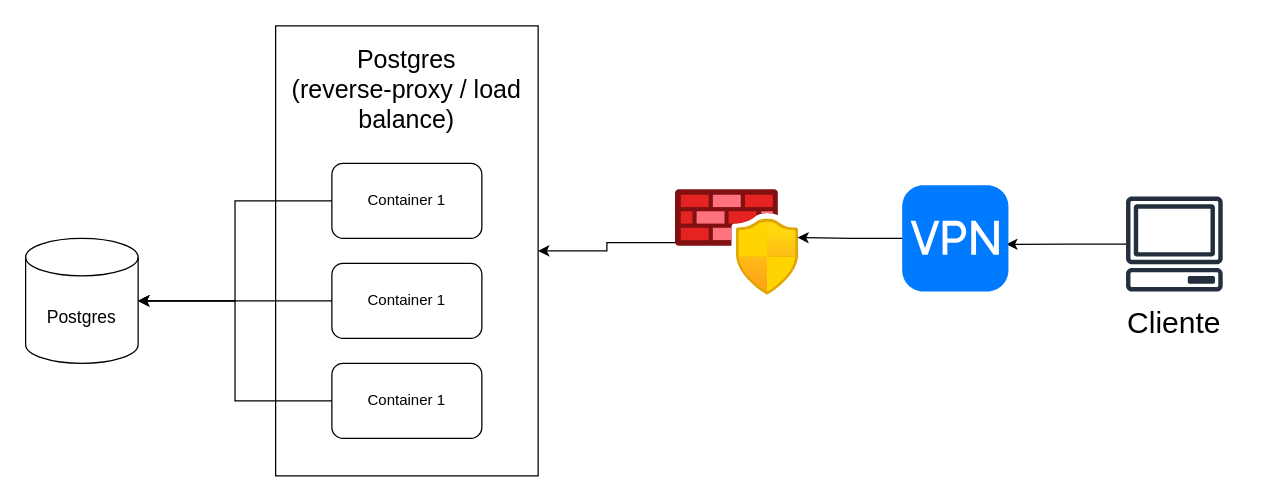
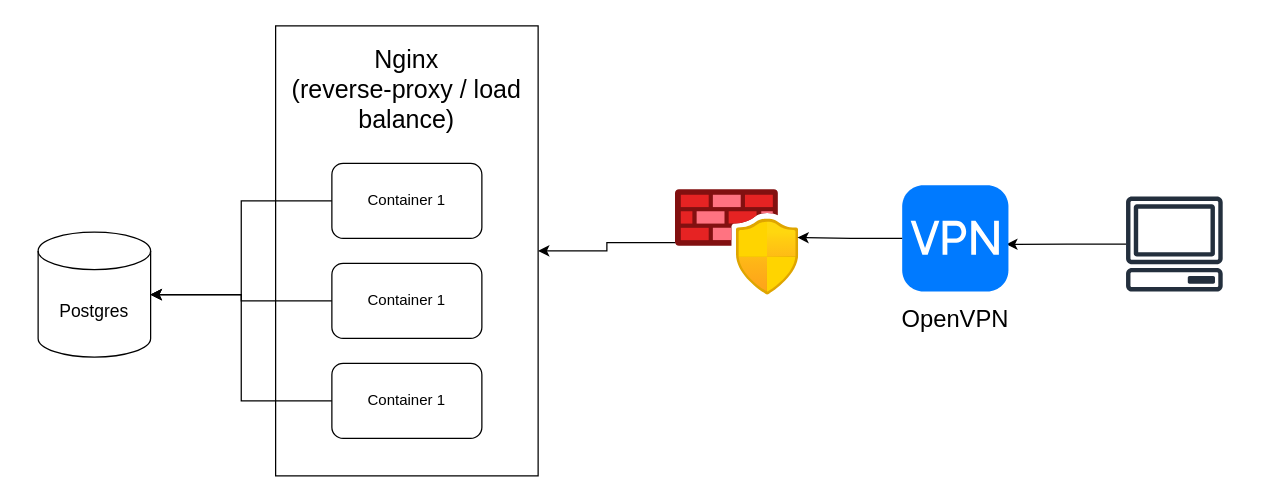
node "Postgres (reverse-proxy / load balance)": label "Postgres (reverse-proxy / load balance)" -> "Nginx (reverse-proxy / load balance)"
node "Postgres": moved (82, 301) -> (94, 294)
node "OpenVPN": added
node "Cliente": removed
